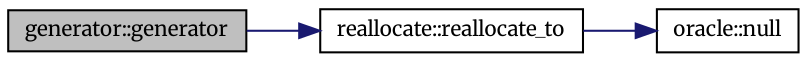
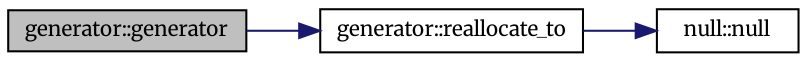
node "reallocate::reallocate_to": label "reallocate::reallocate_to" -> "generator::reallocate_to"
node "oracle::null": label "oracle::null" -> "null::null"
